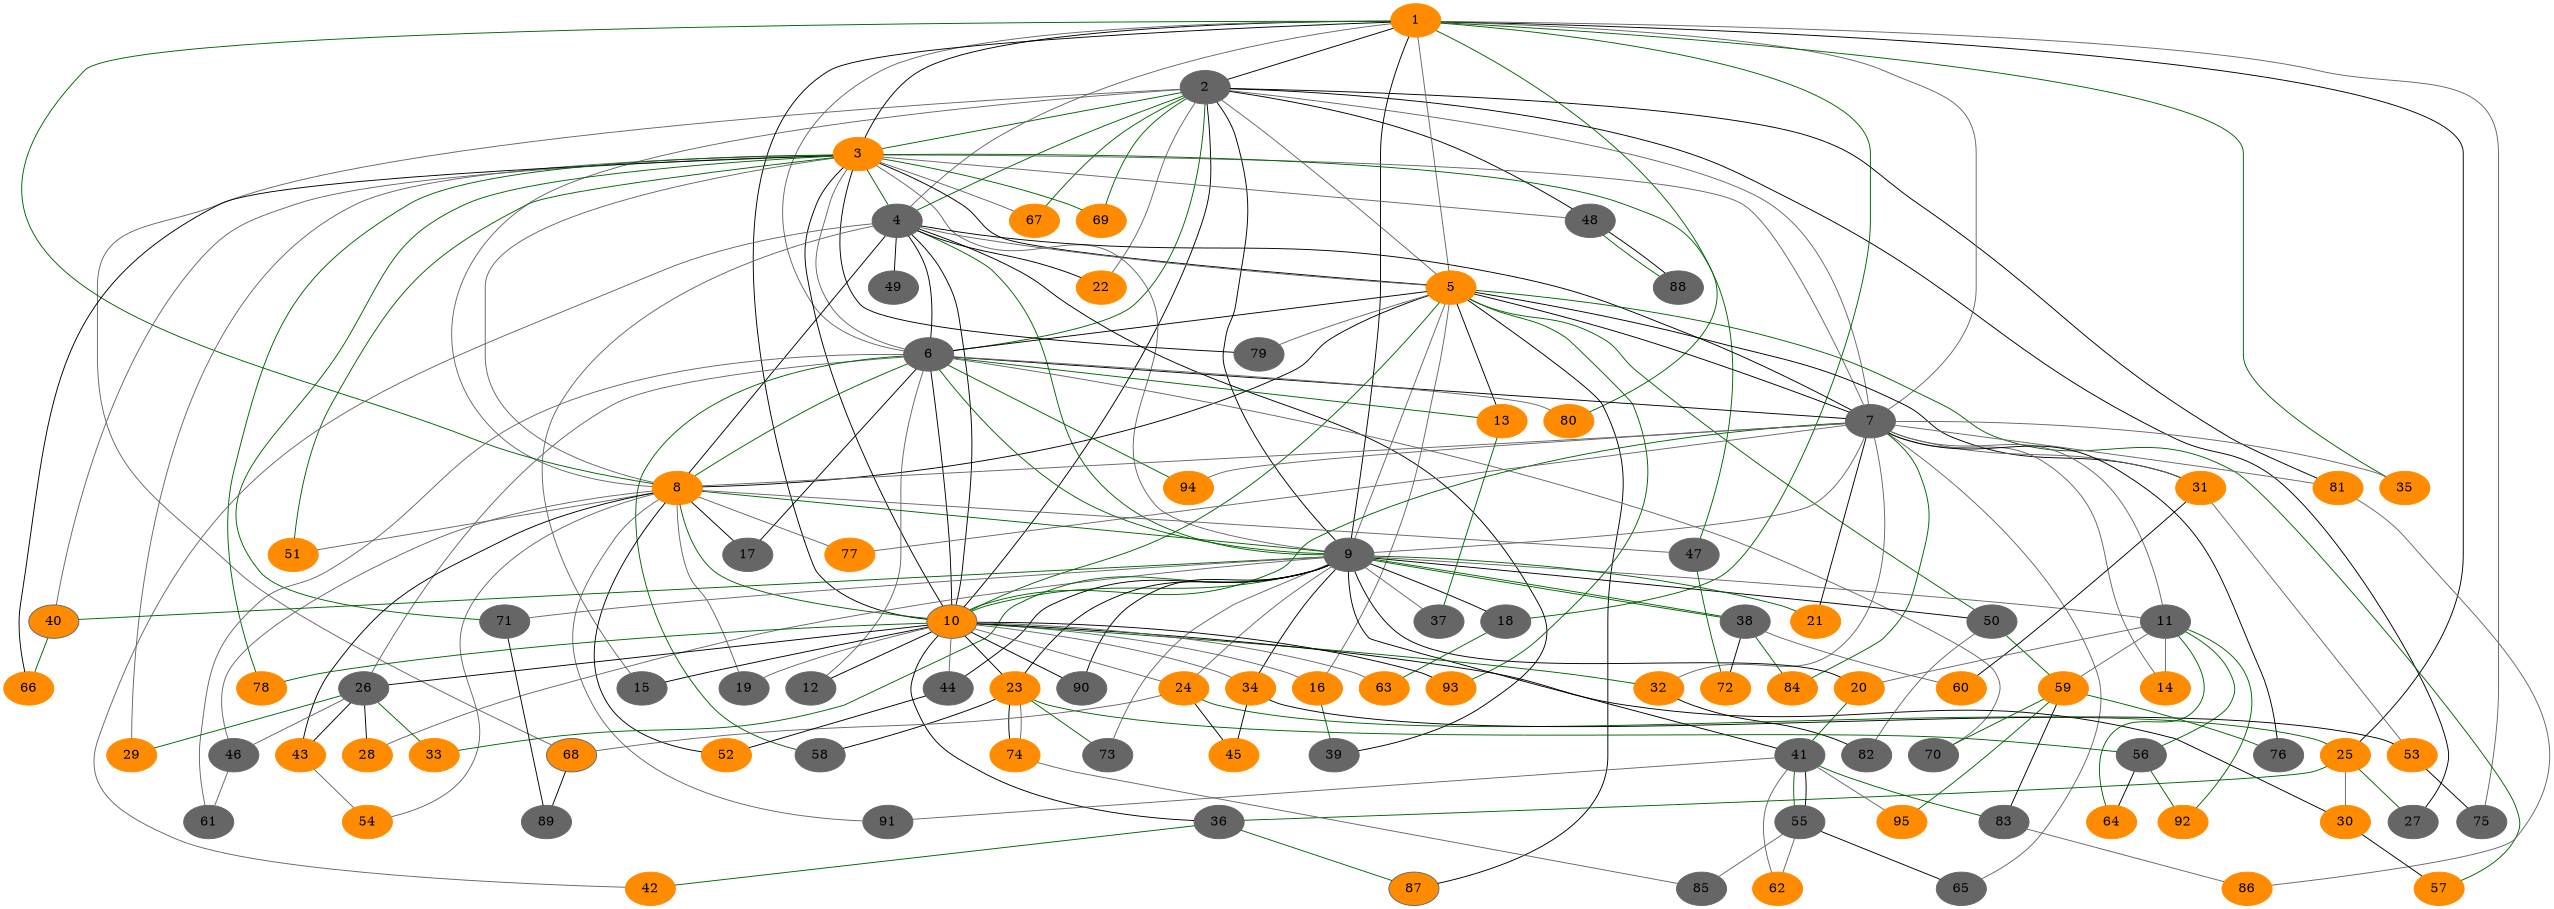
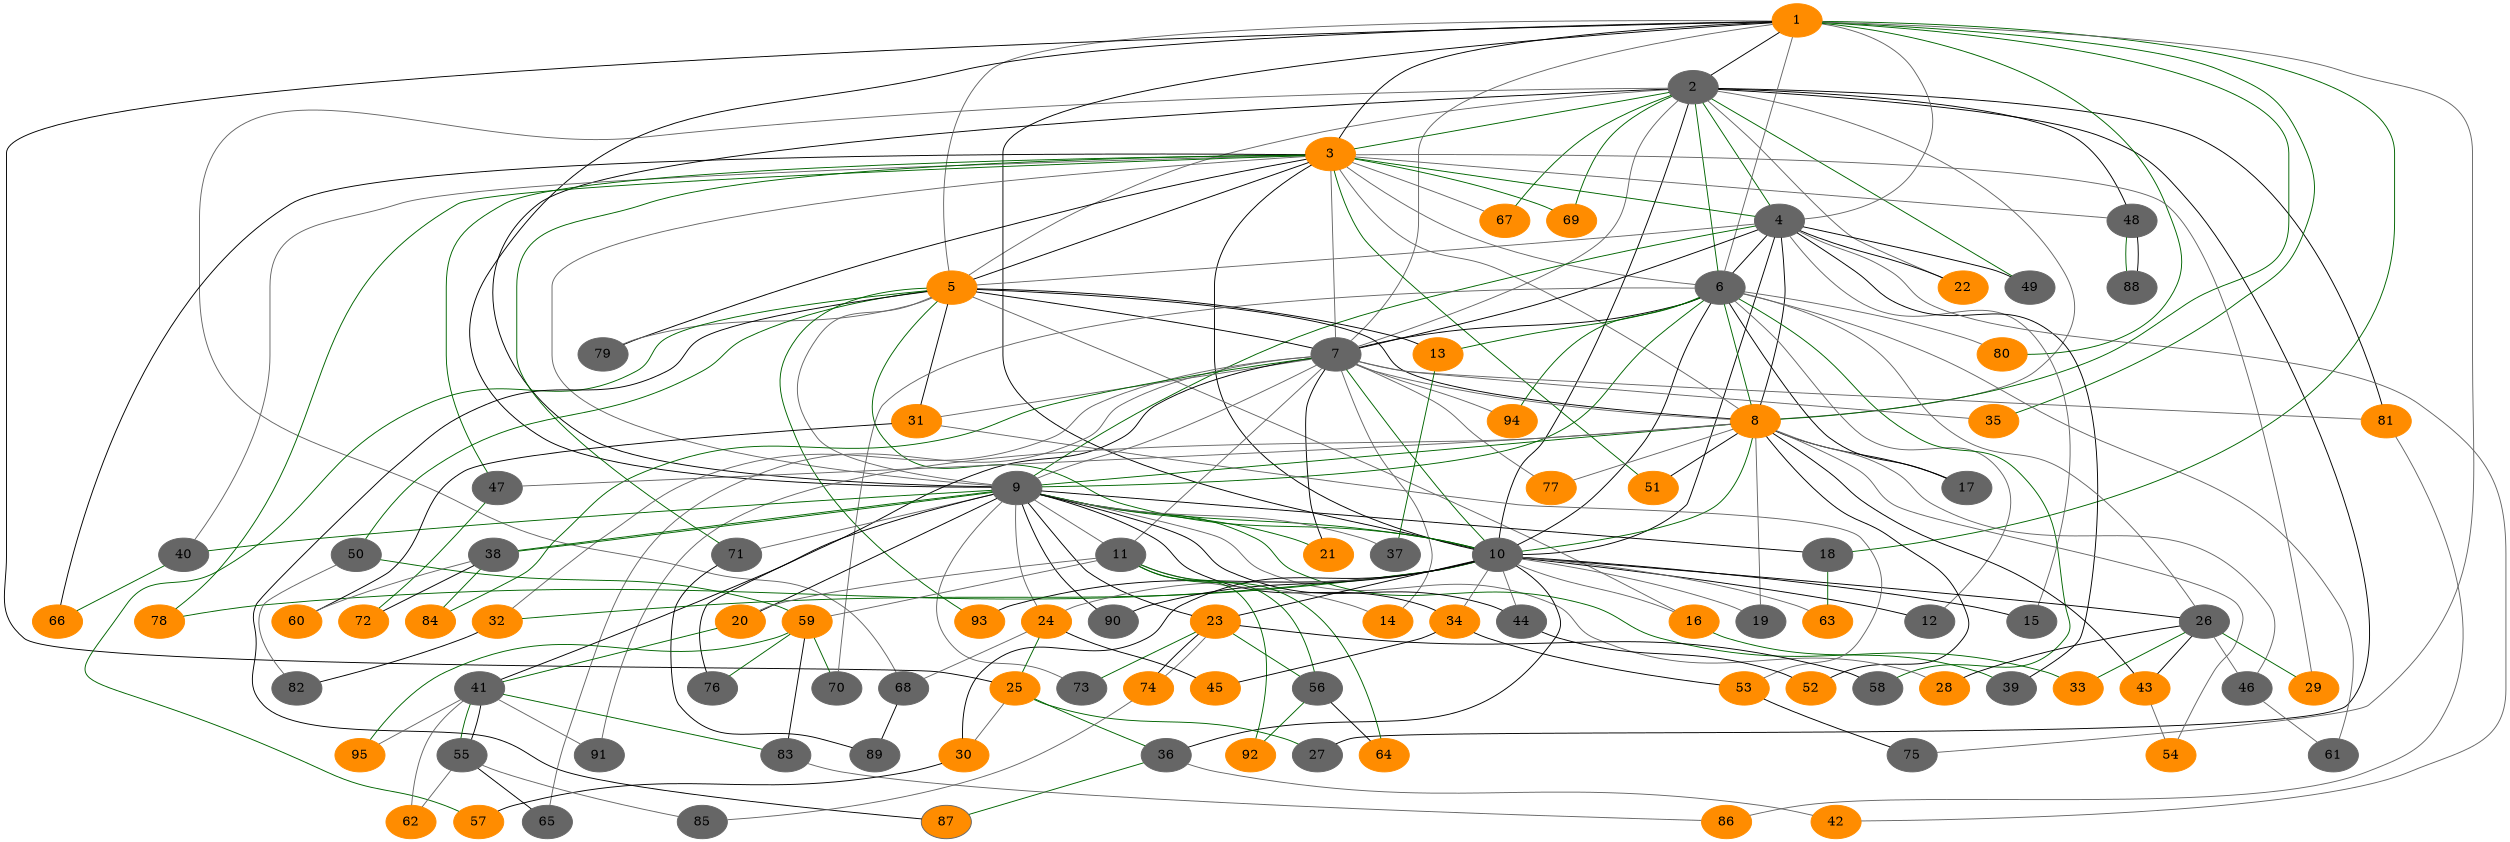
edge "2" -- "49": added
edge "5" -- "6": removed
edge "8" -- "51": color gray40 -> black
edge "9" -- "50": removed
node "40": fillcolor darkorange -> gray40
node "10": fillcolor darkorange -> gray40
node "68": fillcolor darkorange -> gray40
edge "36" -- "42": color darkgreen -> gray40
